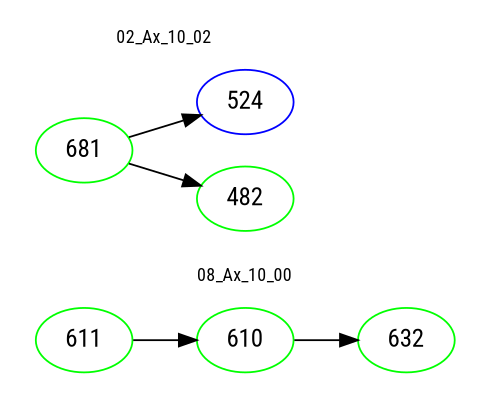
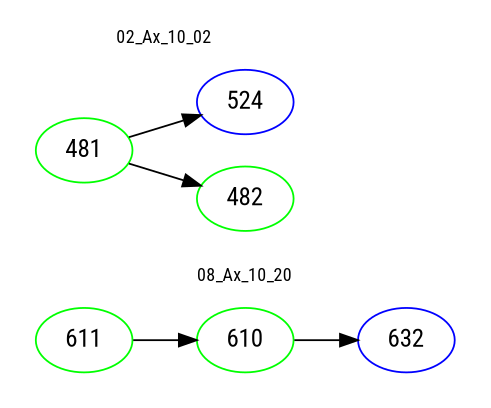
node "681": label "681" -> "481"
cluster "08_Ax_10_00": label "08_Ax_10_00" -> "08_Ax_10_20"
node "632": color green -> blue
